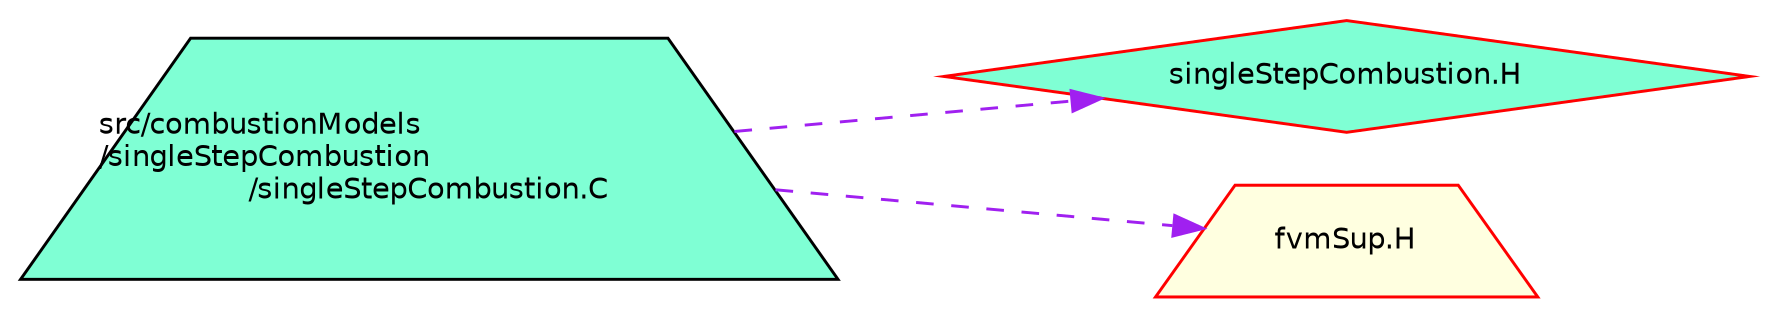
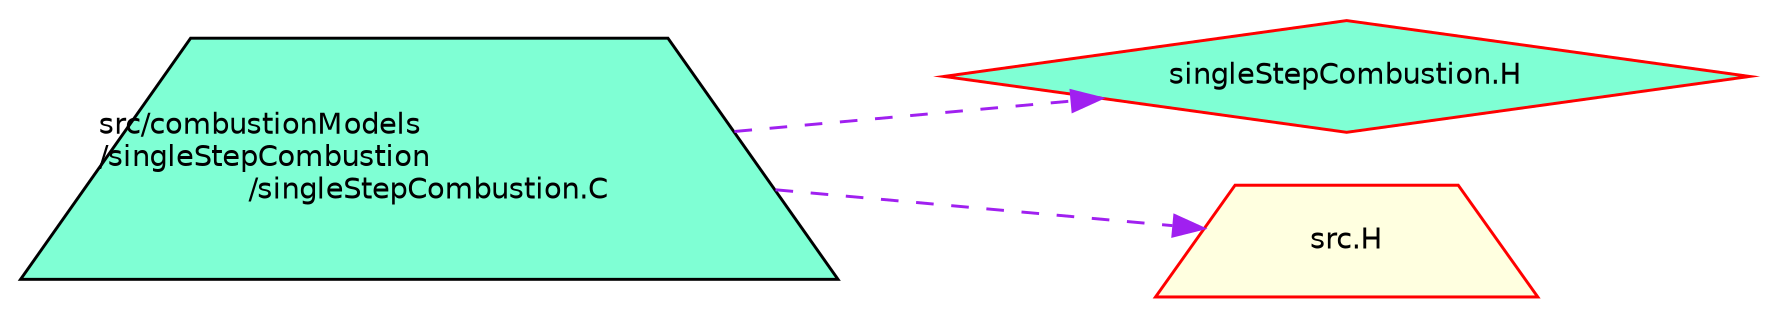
node "fvmSup.H": label "fvmSup.H" -> "src.H"
